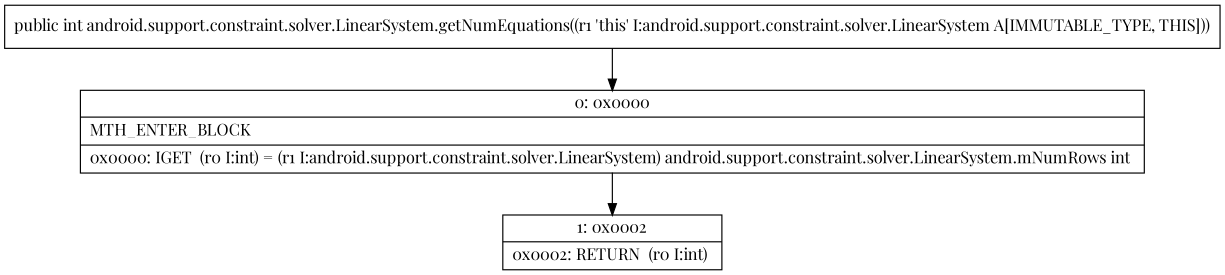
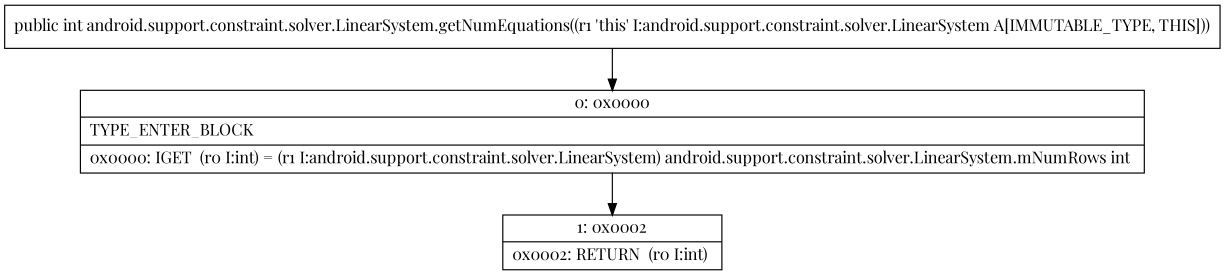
node "0: 0x0000": text "MTH_ENTER_BLOCK" -> "TYPE_ENTER_BLOCK"
